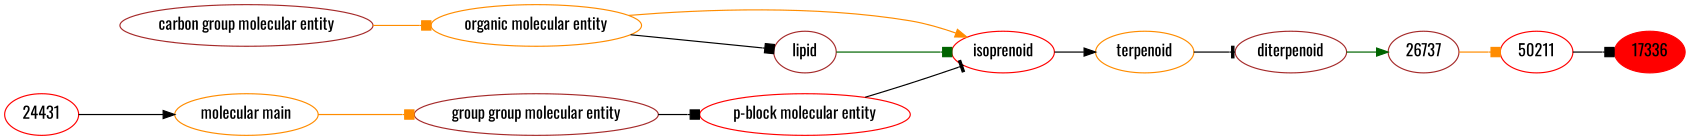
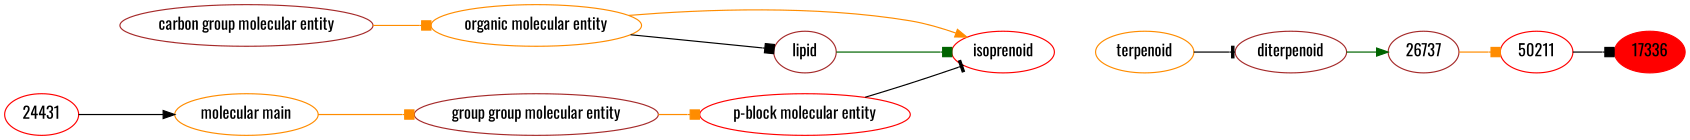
edge "isoprenoid" -> "terpenoid": removed
edge "group group molecular entity" -> "p-block molecular entity": color black -> darkorange
